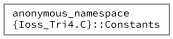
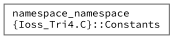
node "anonymous_namespace {Ioss_Tri4.C}::Constants": label "anonymous_namespace {Ioss_Tri4.C}::Constants" -> "namespace_namespace {Ioss_Tri4.C}::Constants"
